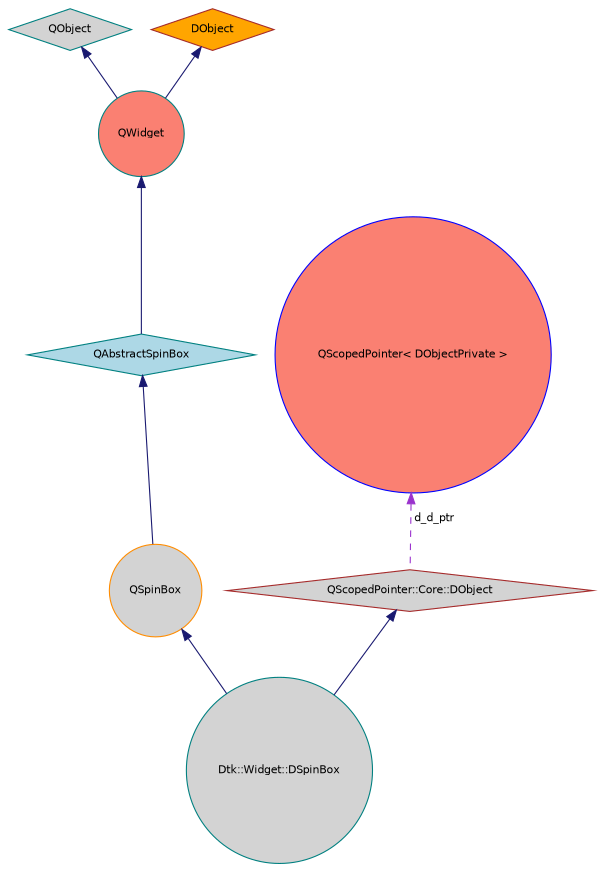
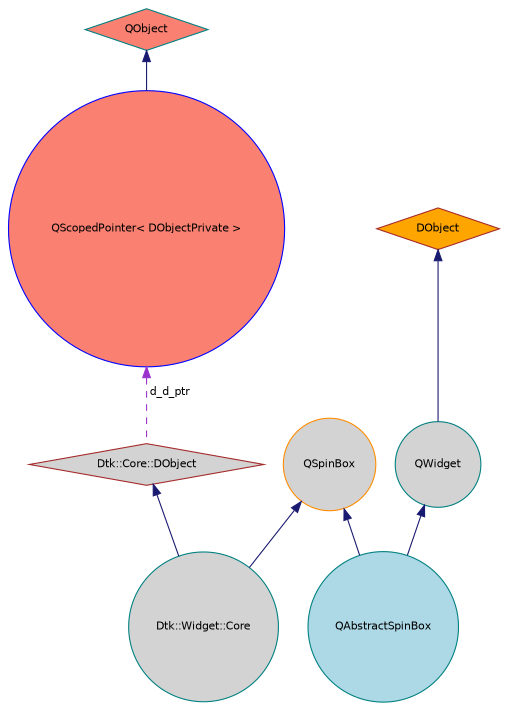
node "QObject": fillcolor lightgrey -> salmon
edge "QWidget" -> "QObject": now "QScopedPointer< DObjectPrivate >" -> "QObject"
node "QWidget": fillcolor salmon -> lightgrey
node "QAbstractSpinBox": shape diamond -> circle
edge "QSpinBox" -> "QAbstractSpinBox": reversed
node "QScopedPointer::Core::DObject": label "QScopedPointer::Core::DObject" -> "Dtk::Core::DObject"
node "Dtk::Widget::DSpinBox": label "Dtk::Widget::DSpinBox" -> "Dtk::Widget::Core"
